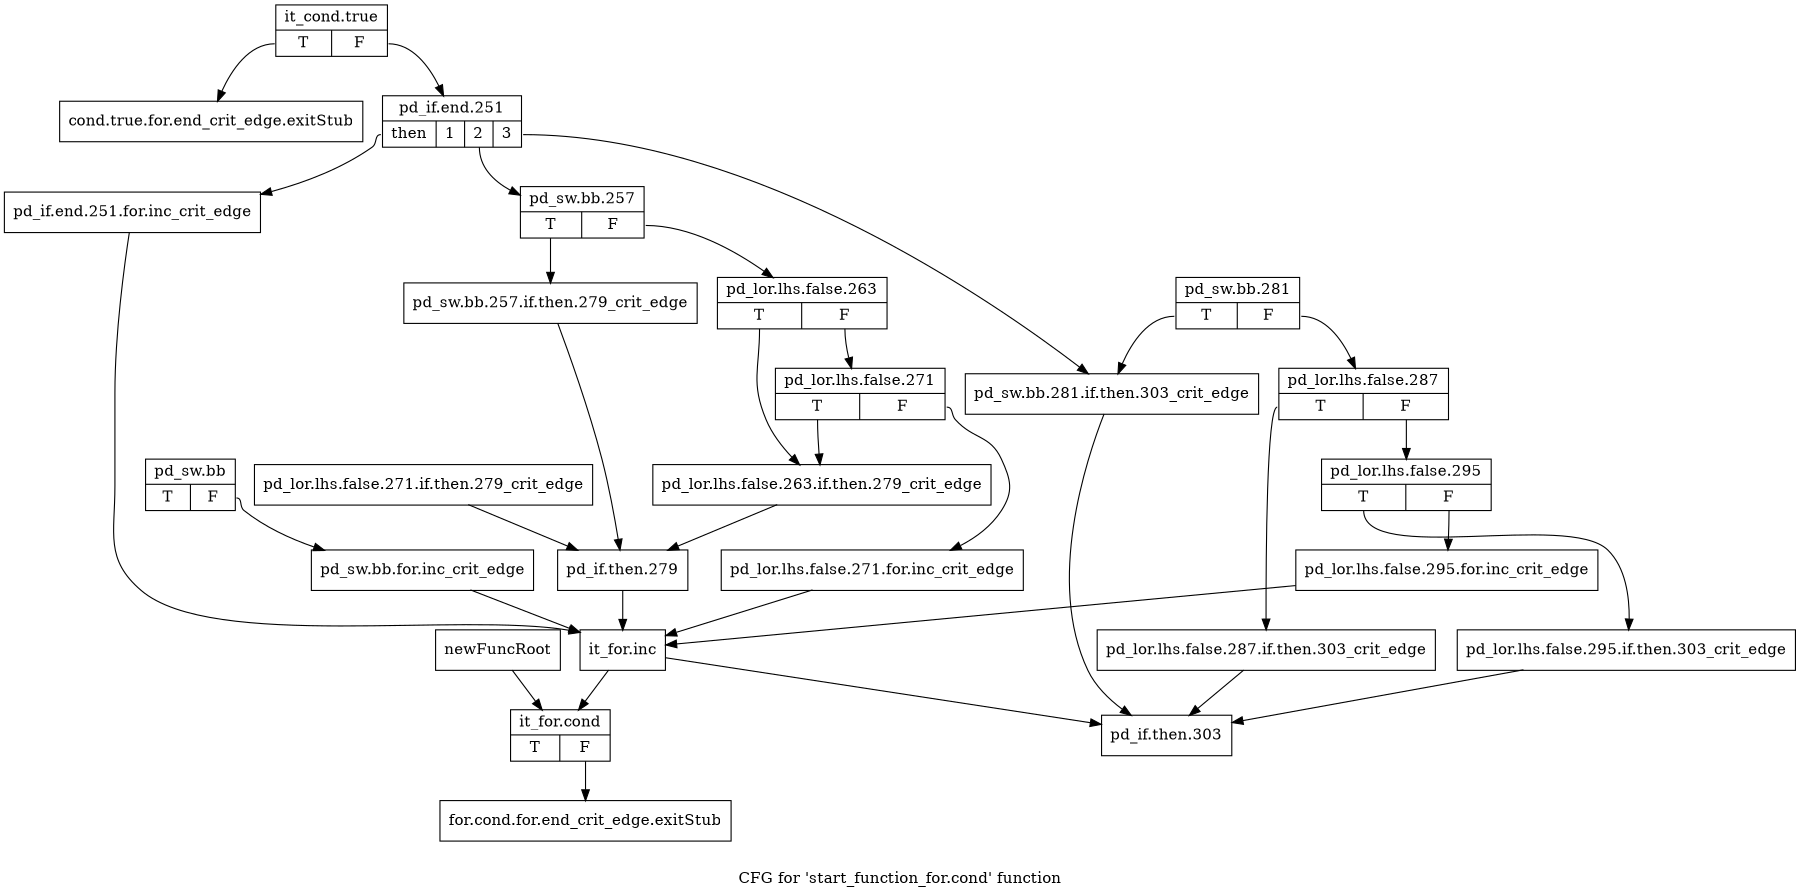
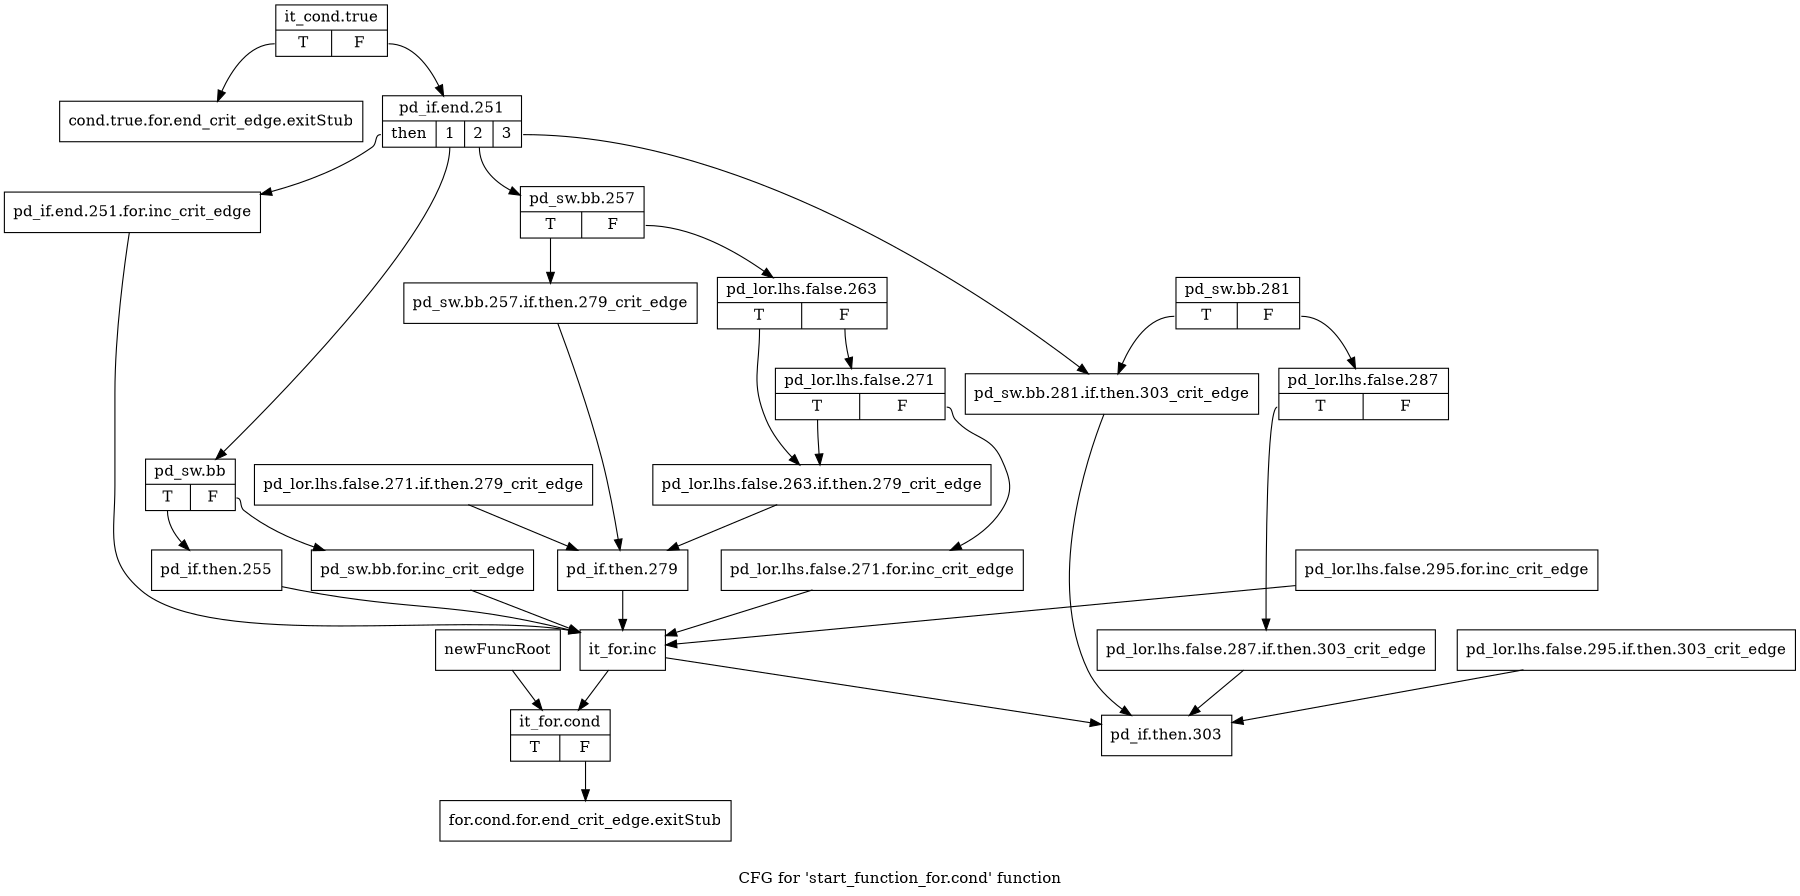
edge "pd_if.end.251" -> "pd_sw.bb": added
node "pd_lor.lhs.false.295": removed
node "pd_if.then.255": added
